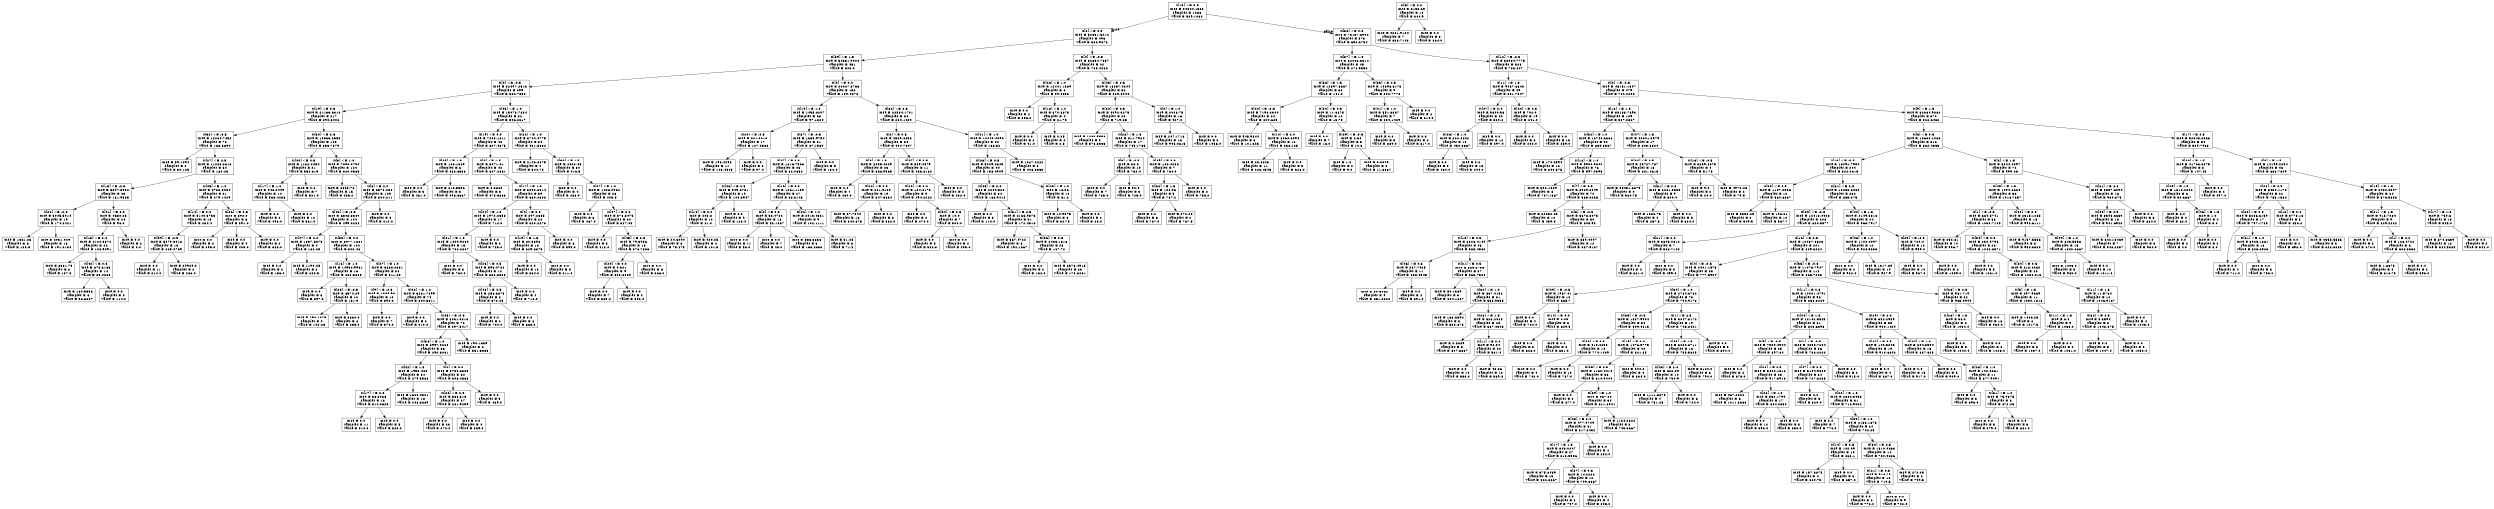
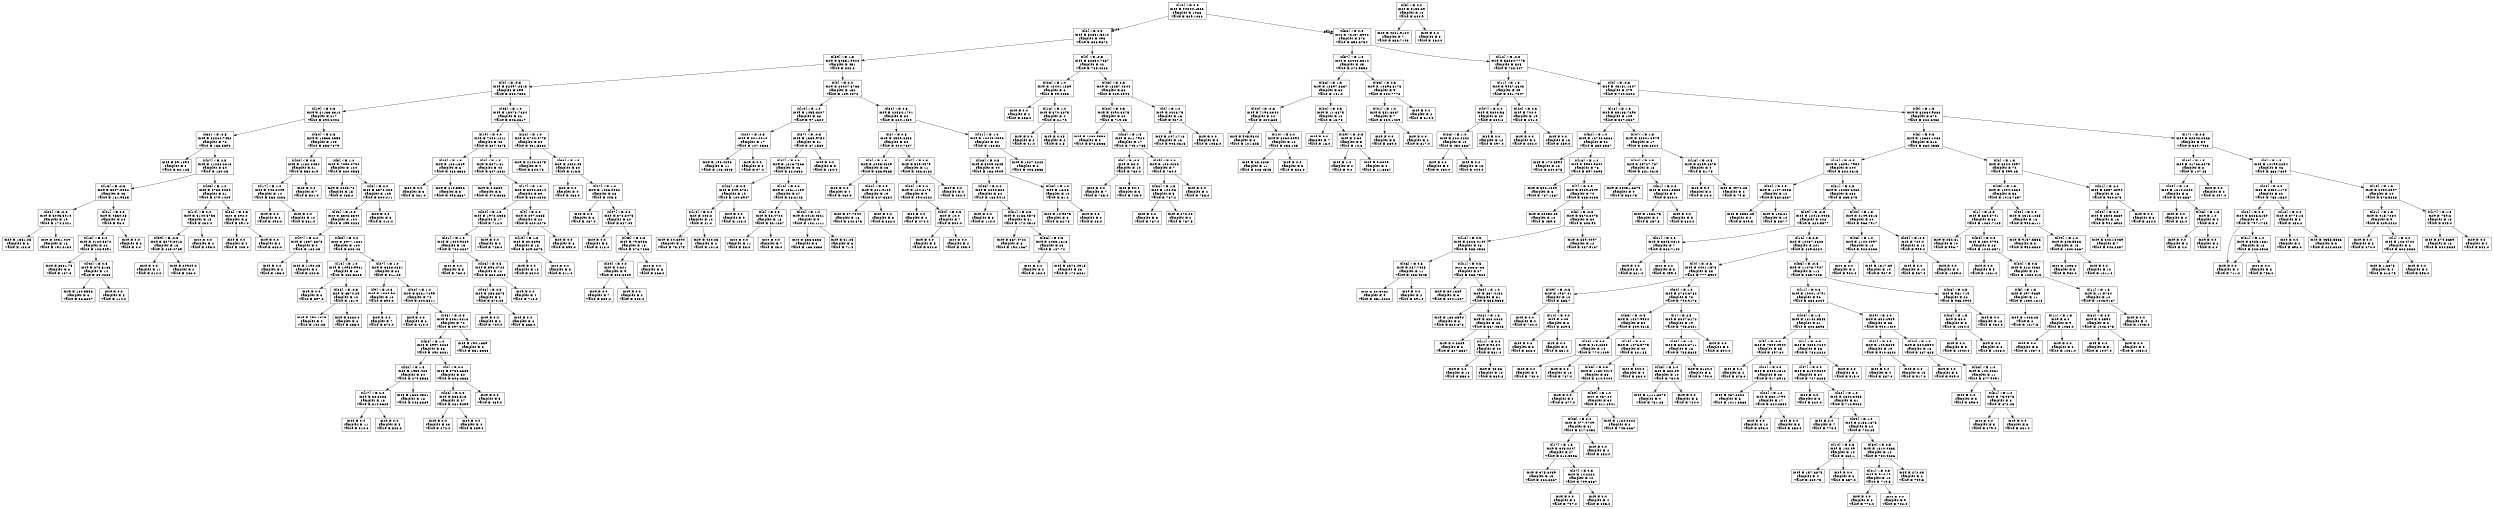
edge "X[22] <= 0.5 mse = 4092.3275 samples = 20 value = 719.85" -> "X[43] <= 2.5 mse = 18257.4344 samples = 36 value = 829.6944": reversed
edge "mse = 945.9844 samples = 8 value = 101.625" -> "X[44] <= -0.5 mse = 7196.2344 samples = 24 value = 204.625": reversed
node "X[32] <= -0.5 mse = 12264.7452 samples = 72 value = 163.5694": label "X[32] <= -0.5 mse = 12264.7452 samples = 72 value = 163.5694" -> "X[32] <= -0.5 mse = 62264.7452 samples = 72 value = 163.5694"
edge "X[30] <= 2.5 mse = 13583.2555 samples = 145 value = 353.7379" -> "X[3] <= 1.0 mse = 7858.8758 samples = 124 value = 320.0565": removed
edge "X[46] <= -0.5 mse = 6308.8549 samples = 104 value = 299.0288" -> "X[33] <= 0.0 mse = 5977.1884 samples = 100 value = 303.46": removed
edge "X[26] <= 0.5 mse = 392.0 samples = 6 value = 391.0" -> "mse = 0.0 samples = 2 value = 295.0": now "X[14] <= 0.0 mse = 5140.3733 samples = 15 value = 234.4" -> "mse = 0.0 samples = 2 value = 295.0"
edge "X[2] <= 0.5 mse = 53.4722 samples = 18 value = 52.1667" -> "mse = 355.5556 samples = 3 value = 163.3333": now "X[22] <= 1.0 mse = 2013.4321 samples = 9 value = 102.1111" -> "mse = 355.5556 samples = 3 value = 163.3333"
node "mse = 0.0 samples = 6 value = 934.0": removed
edge "X[5] <= 1.5 mse = 297.9669 samples = 11 value = 1030.1818" -> "X[11] <= 1.5 mse = 8.0 samples = 9 value = 1033.0": removed
